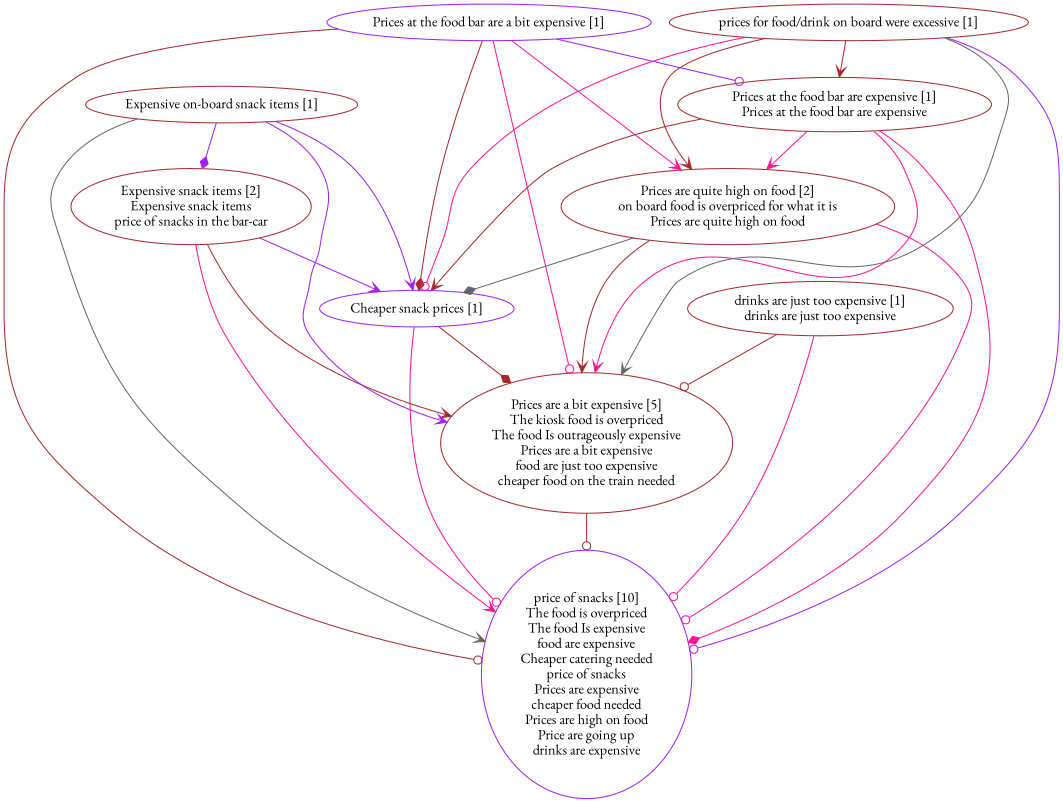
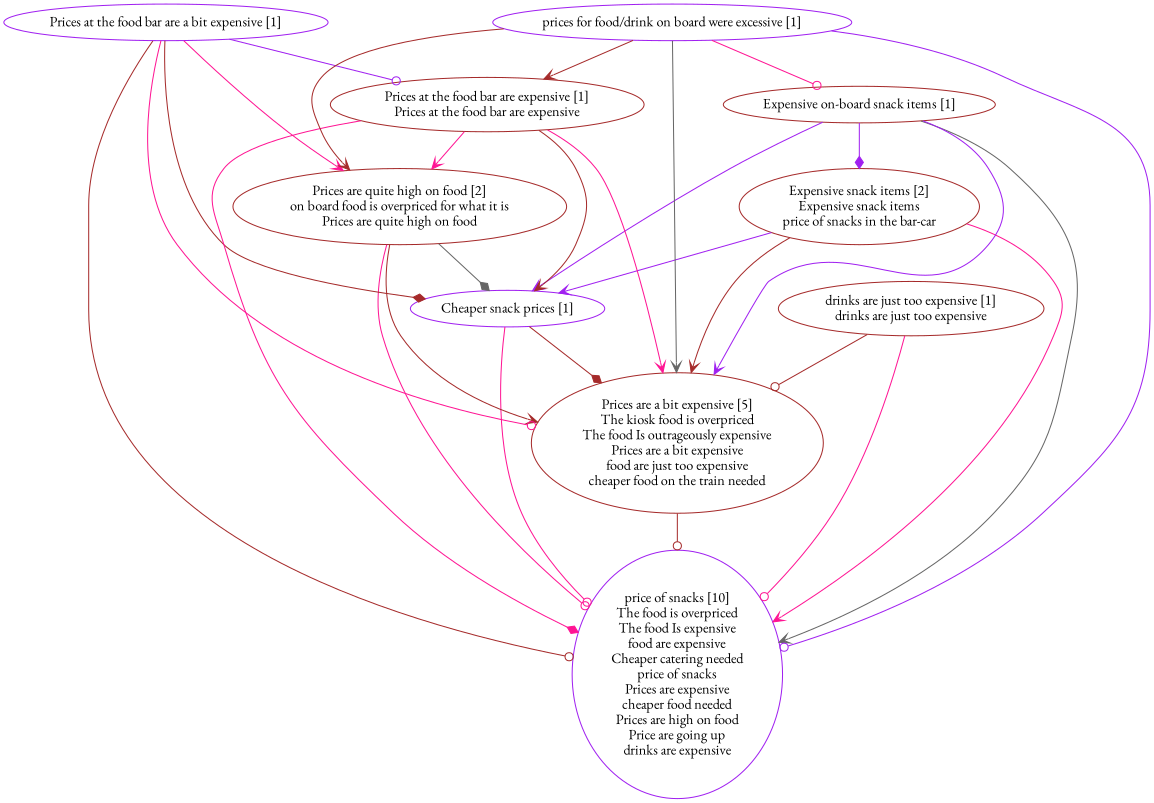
node "prices for food/drink on board were excessive [1]": color brown -> purple
edge "prices for food/drink on board were excessive [1]" -> "Cheaper snack prices [1]": now "prices for food/drink on board were excessive [1]" -> "Expensive on-board snack items [1]"
